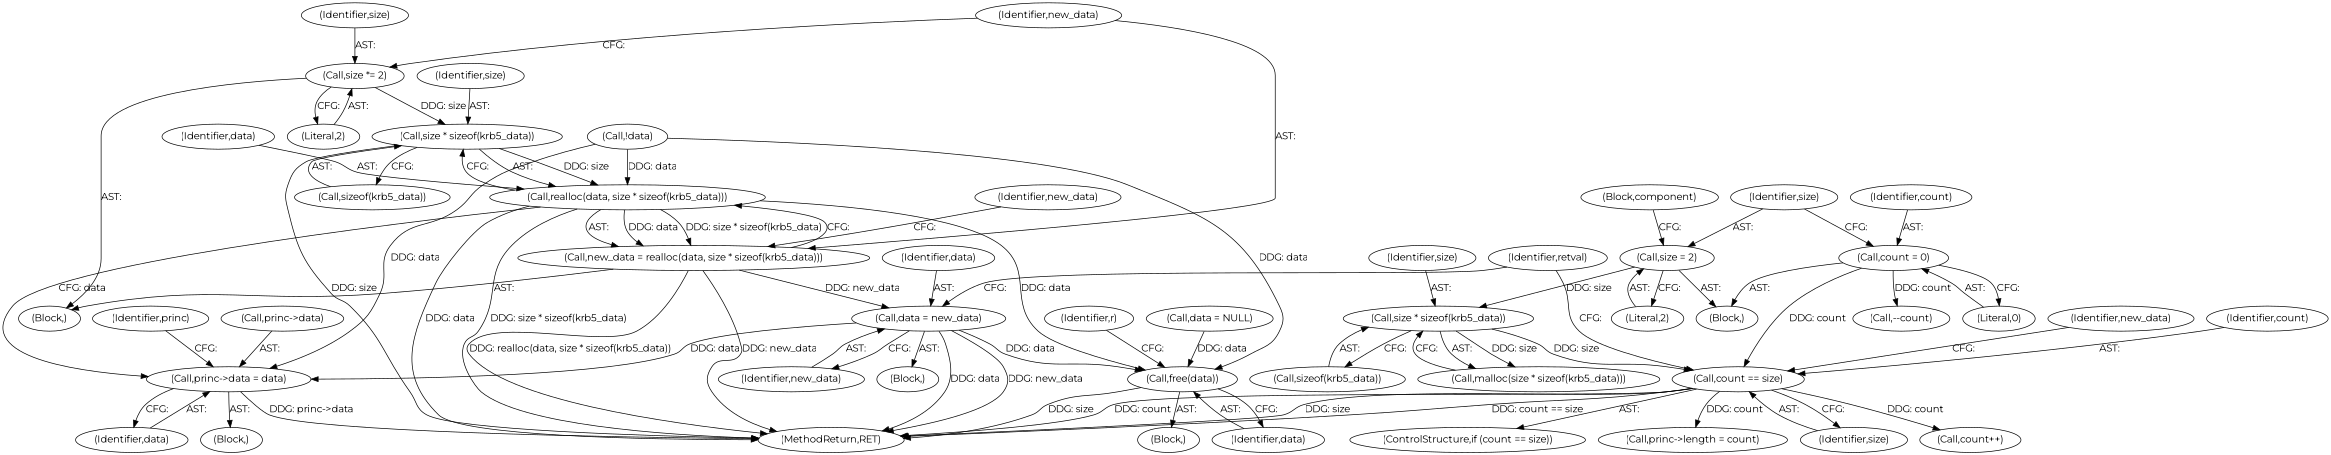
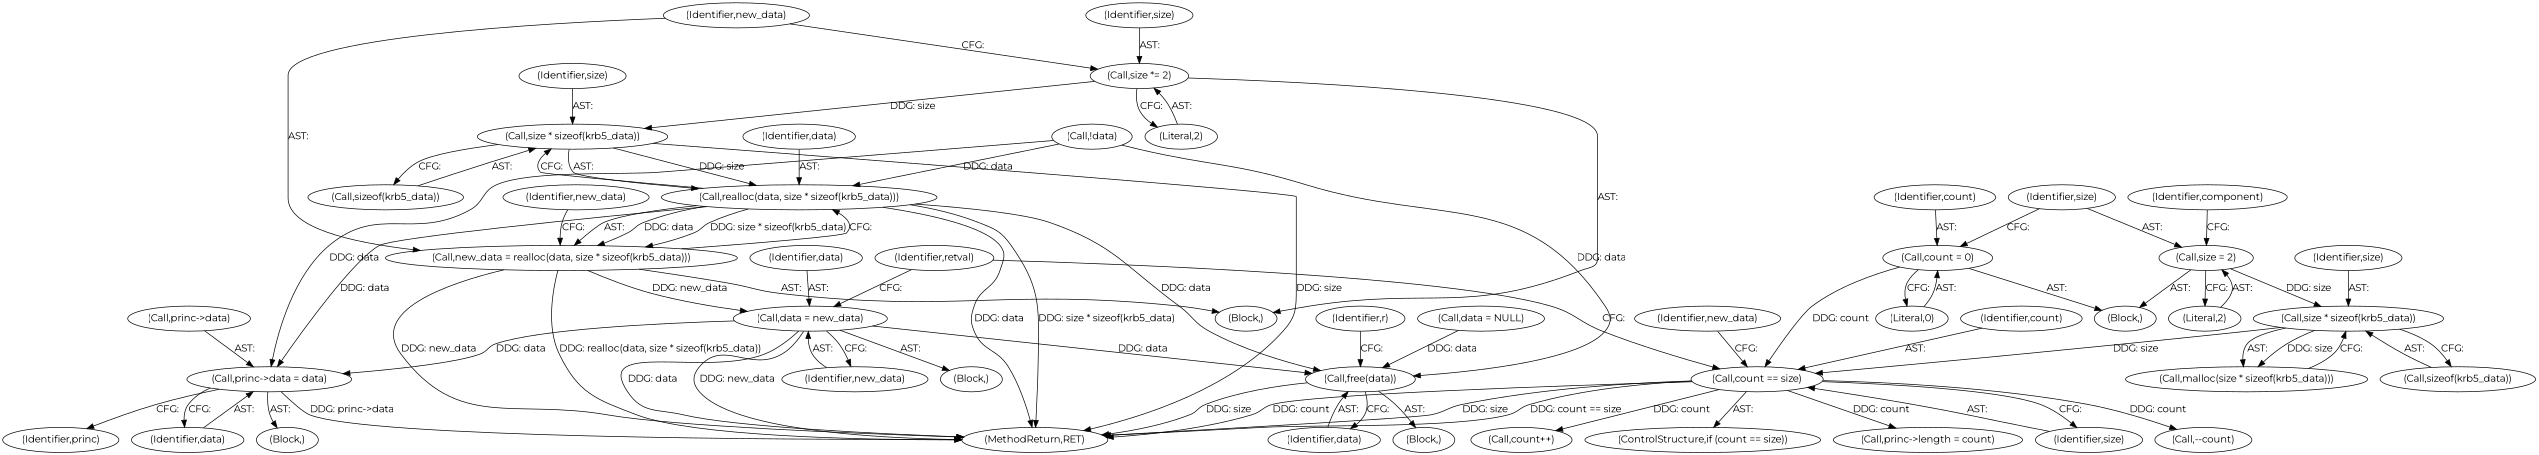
node "(Block,component)": label "(Block,component)" -> "(Identifier,component)"
edge "(Call,count = 0)" -> "(Call,--count)": now "(Call,count == size)" -> "(Call,--count)"
edge "(Call,realloc(data, size * sizeof(krb5_data)))" -> "(Call,princ->data = data)": label "CFG: data" -> "DDG: data"
edge "(Identifier,princ)" -> "(Call,princ->data = data)": reversed
